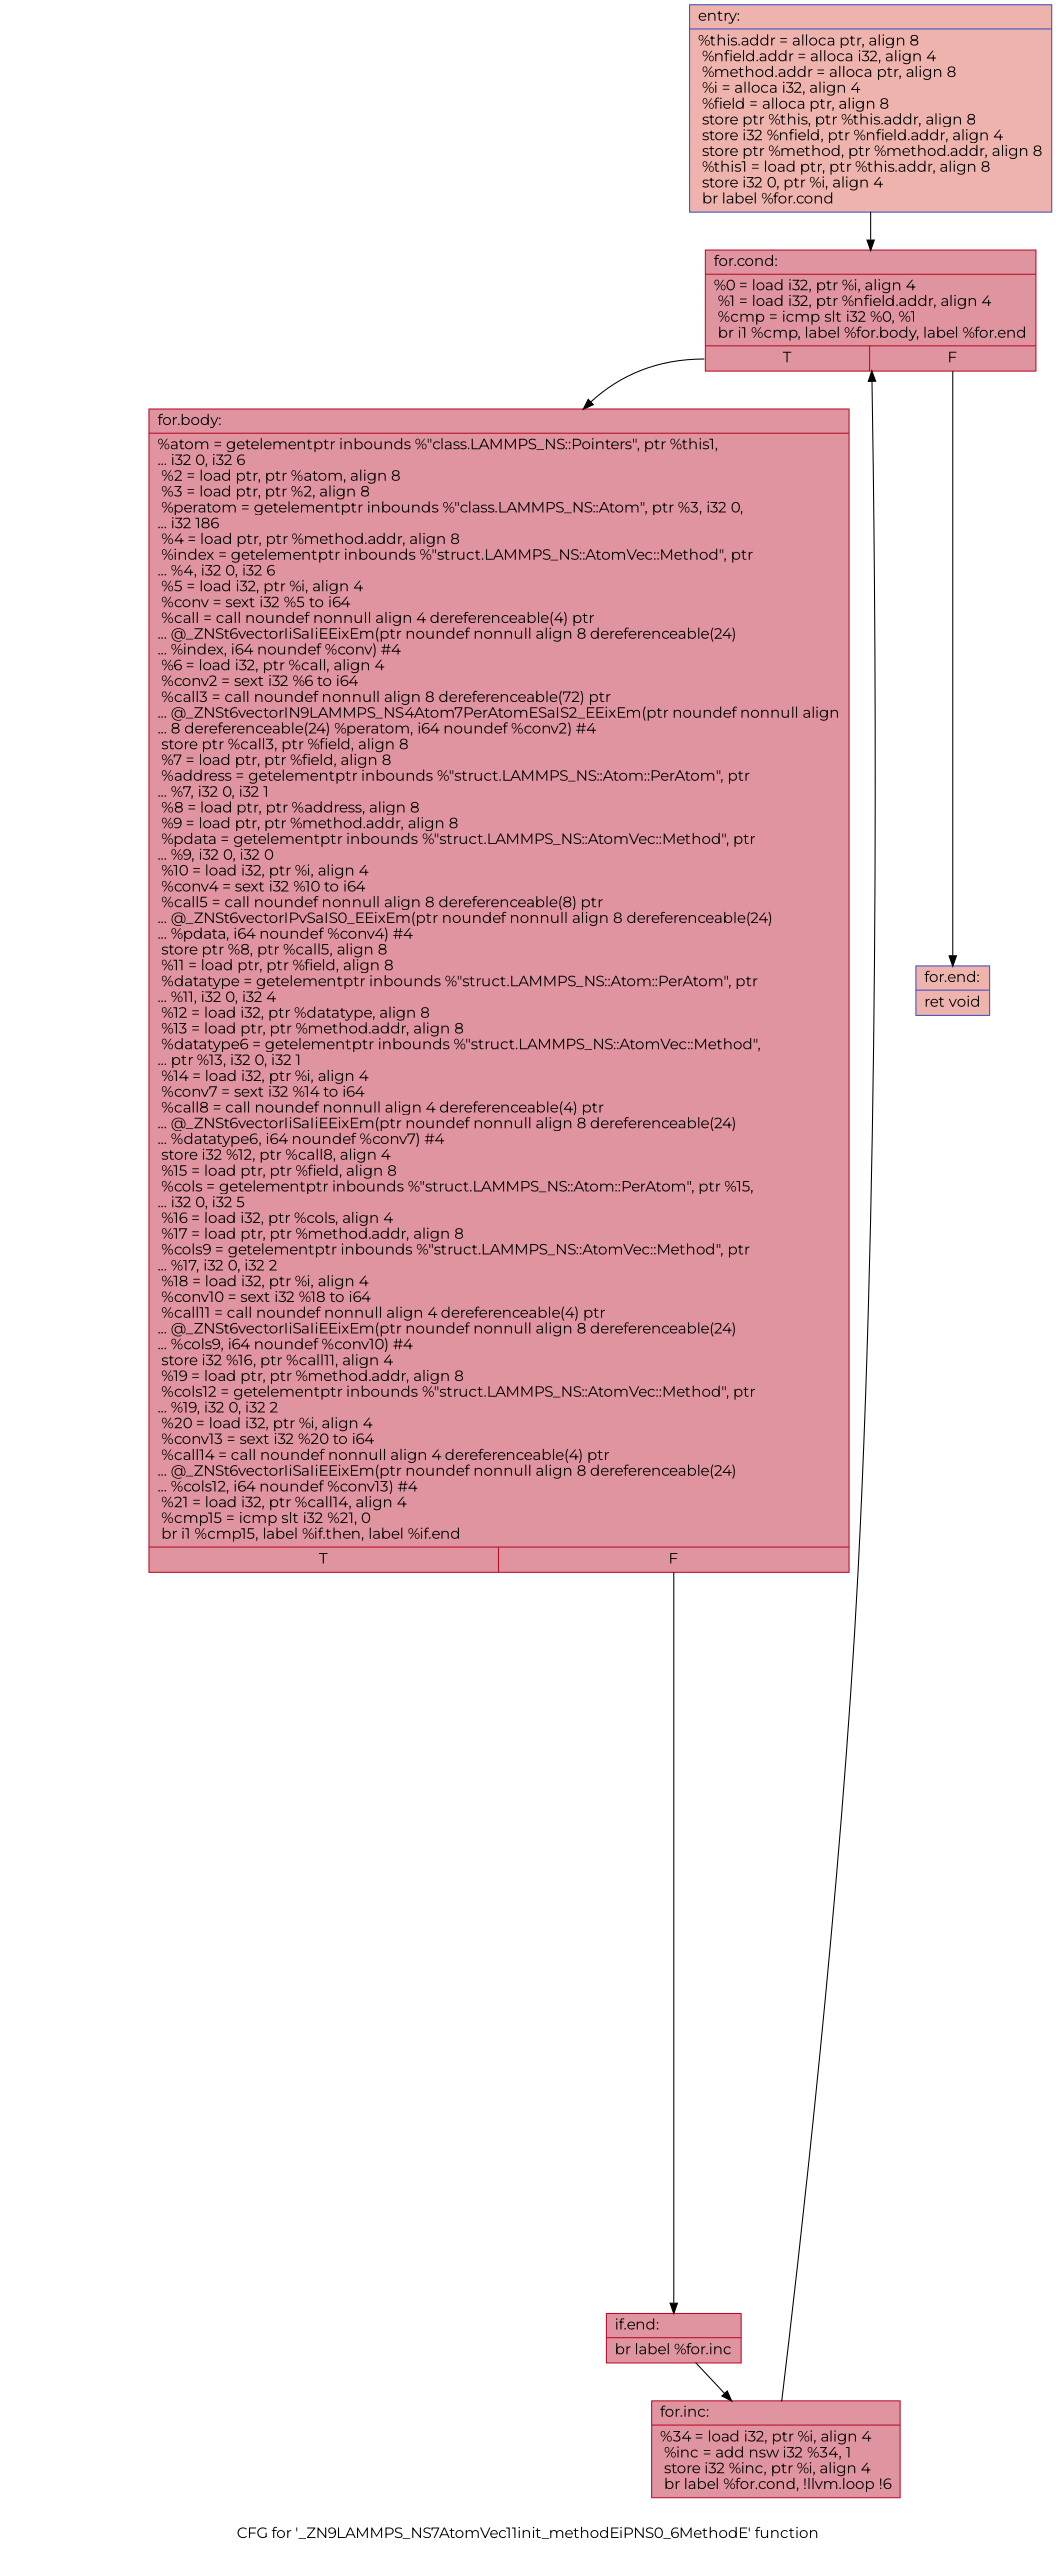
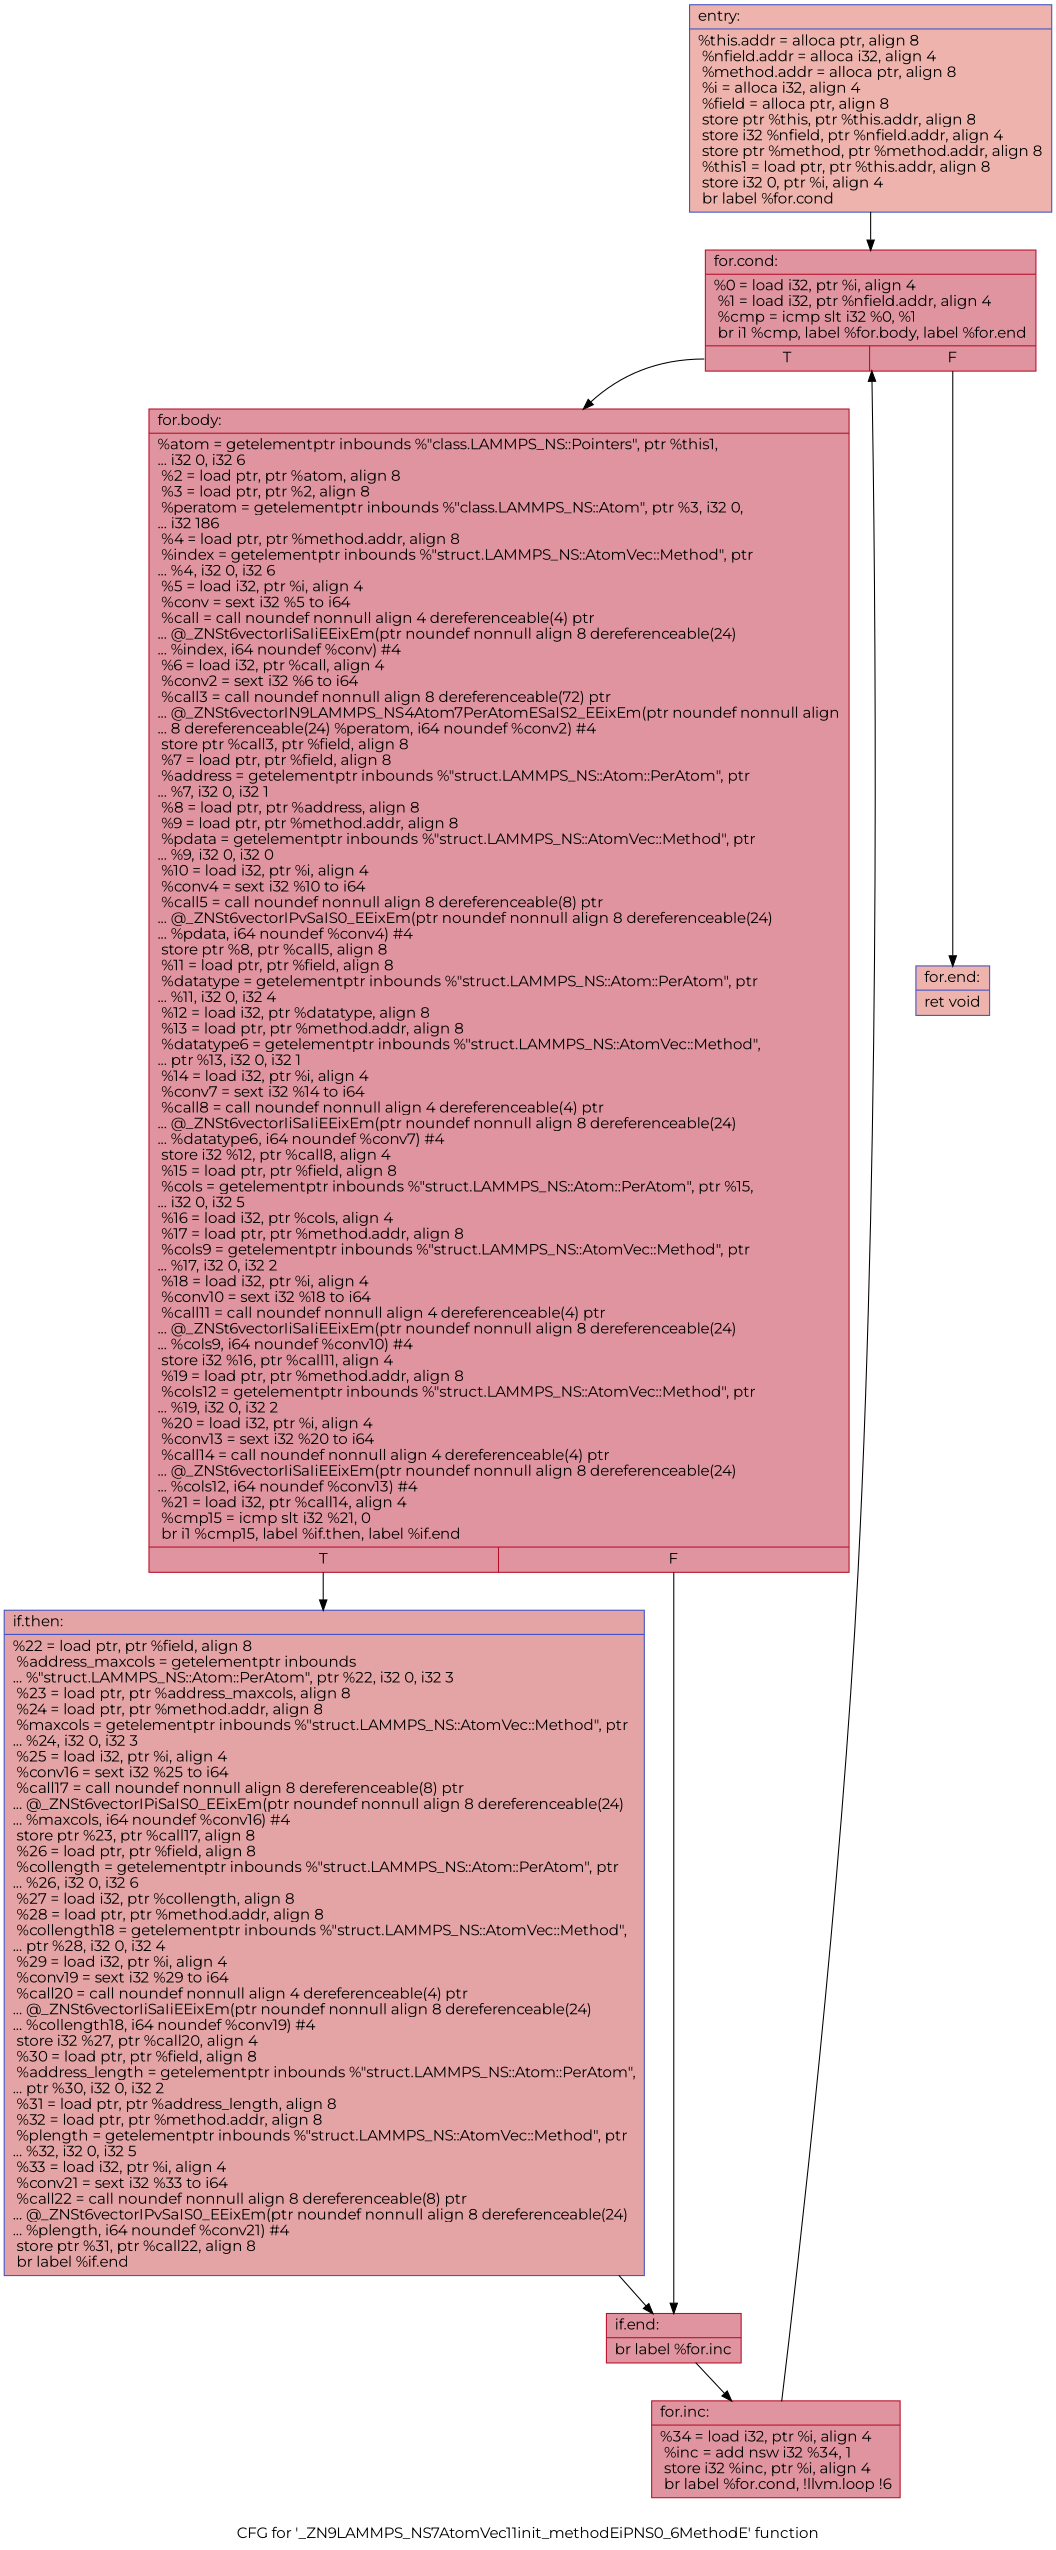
node "if.then:": added
